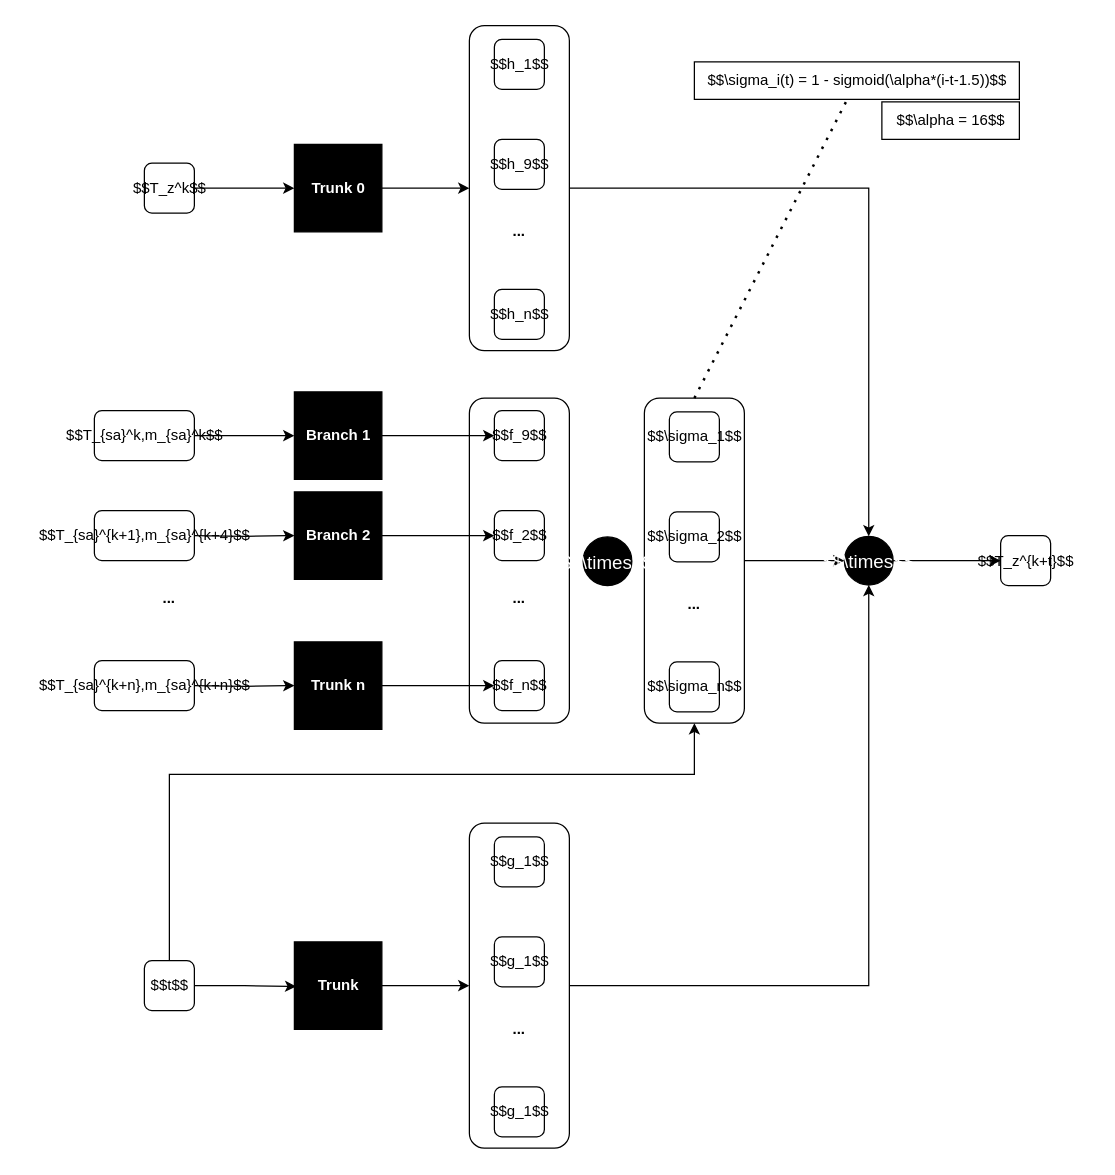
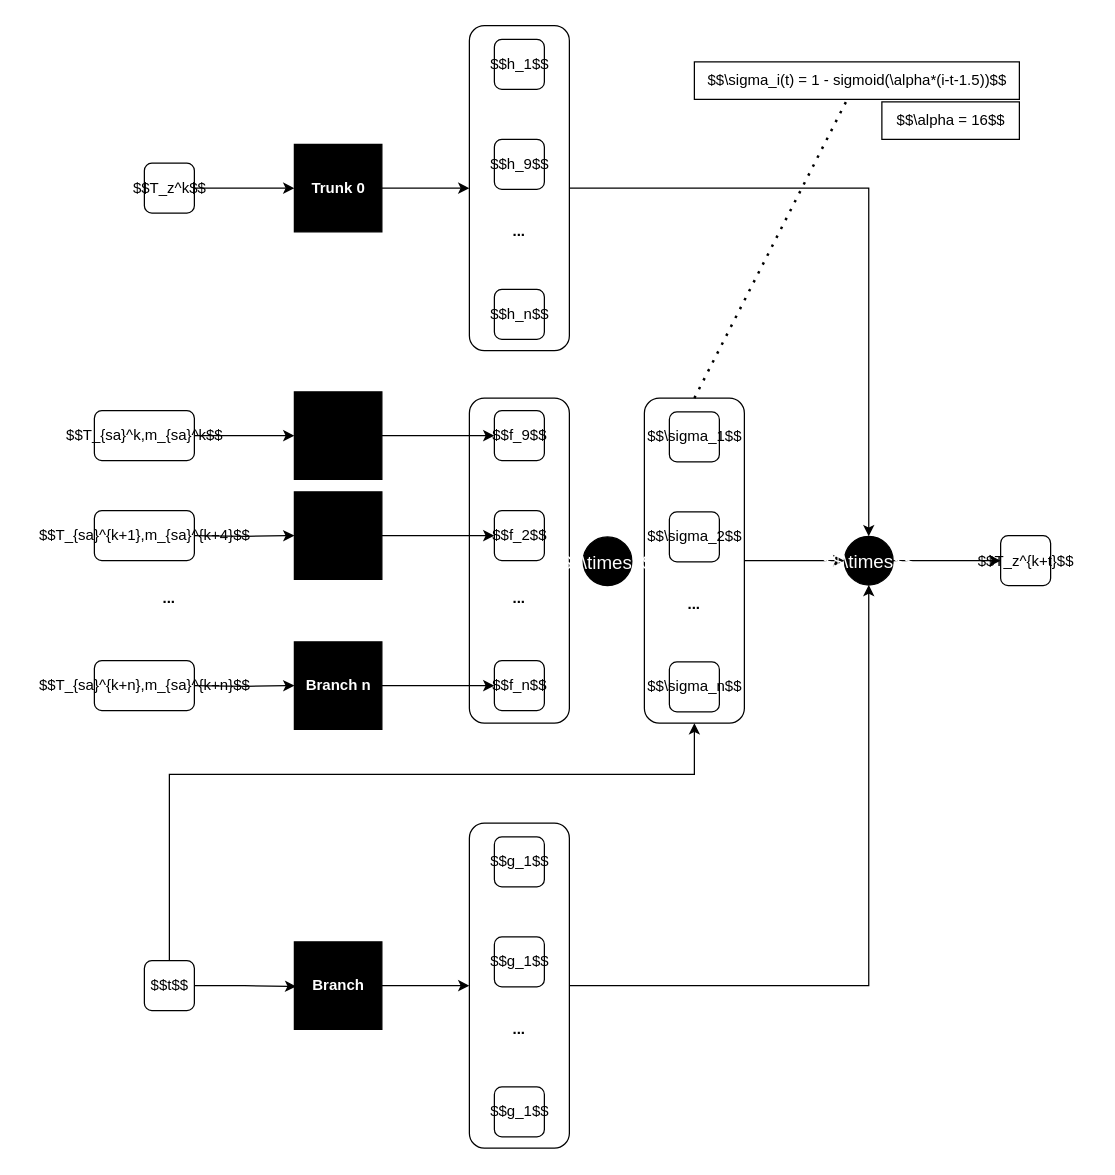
node "Branch 1": removed
node "Branch 2": removed
node "Trunk n": label "Trunk n" -> "Branch n"
node "Trunk": label "Trunk" -> "Branch"
